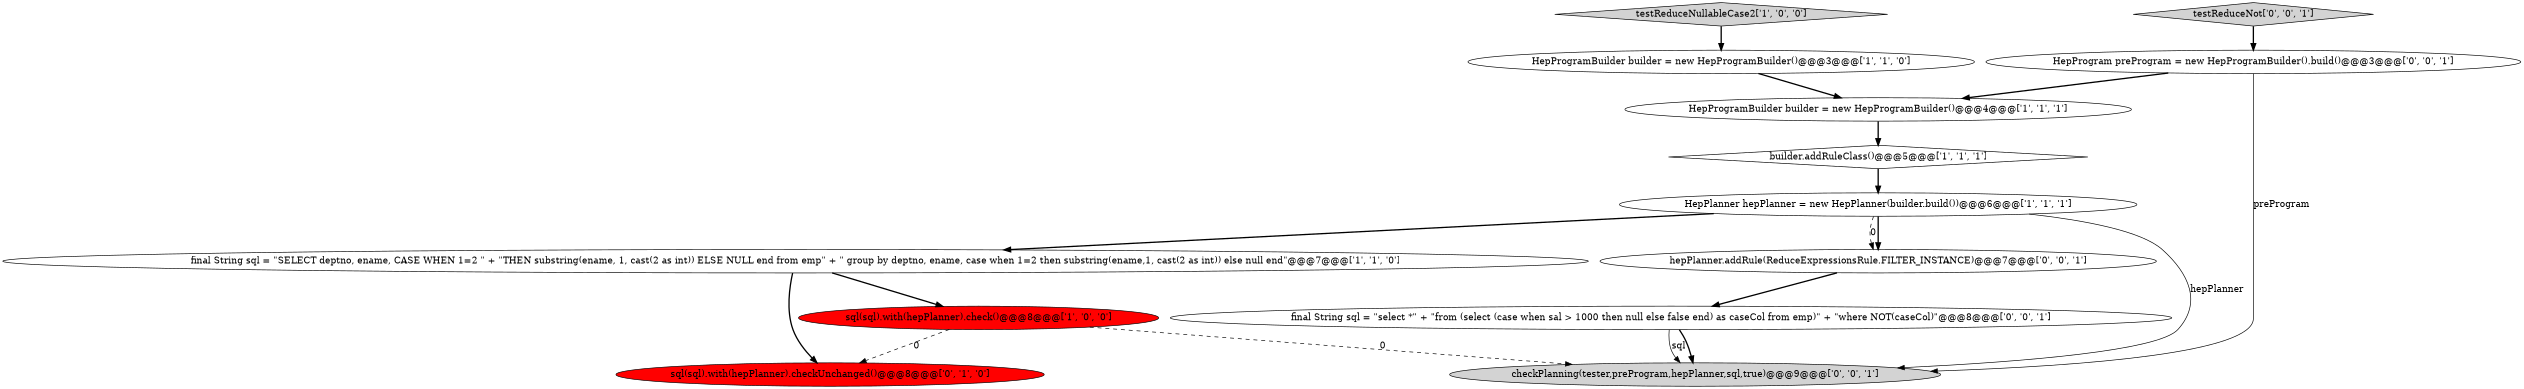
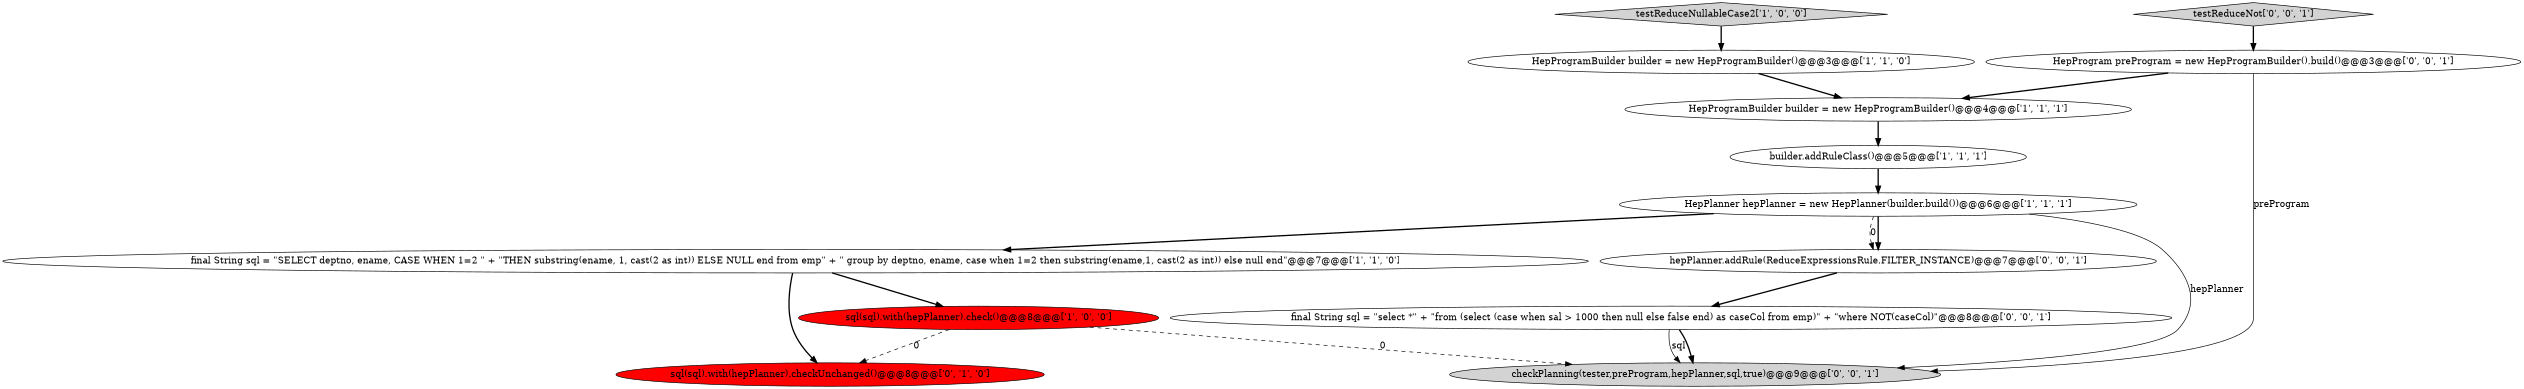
node "builder.addRuleClass()@@@5@@@['1', '1', '1']": shape diamond -> ellipse
